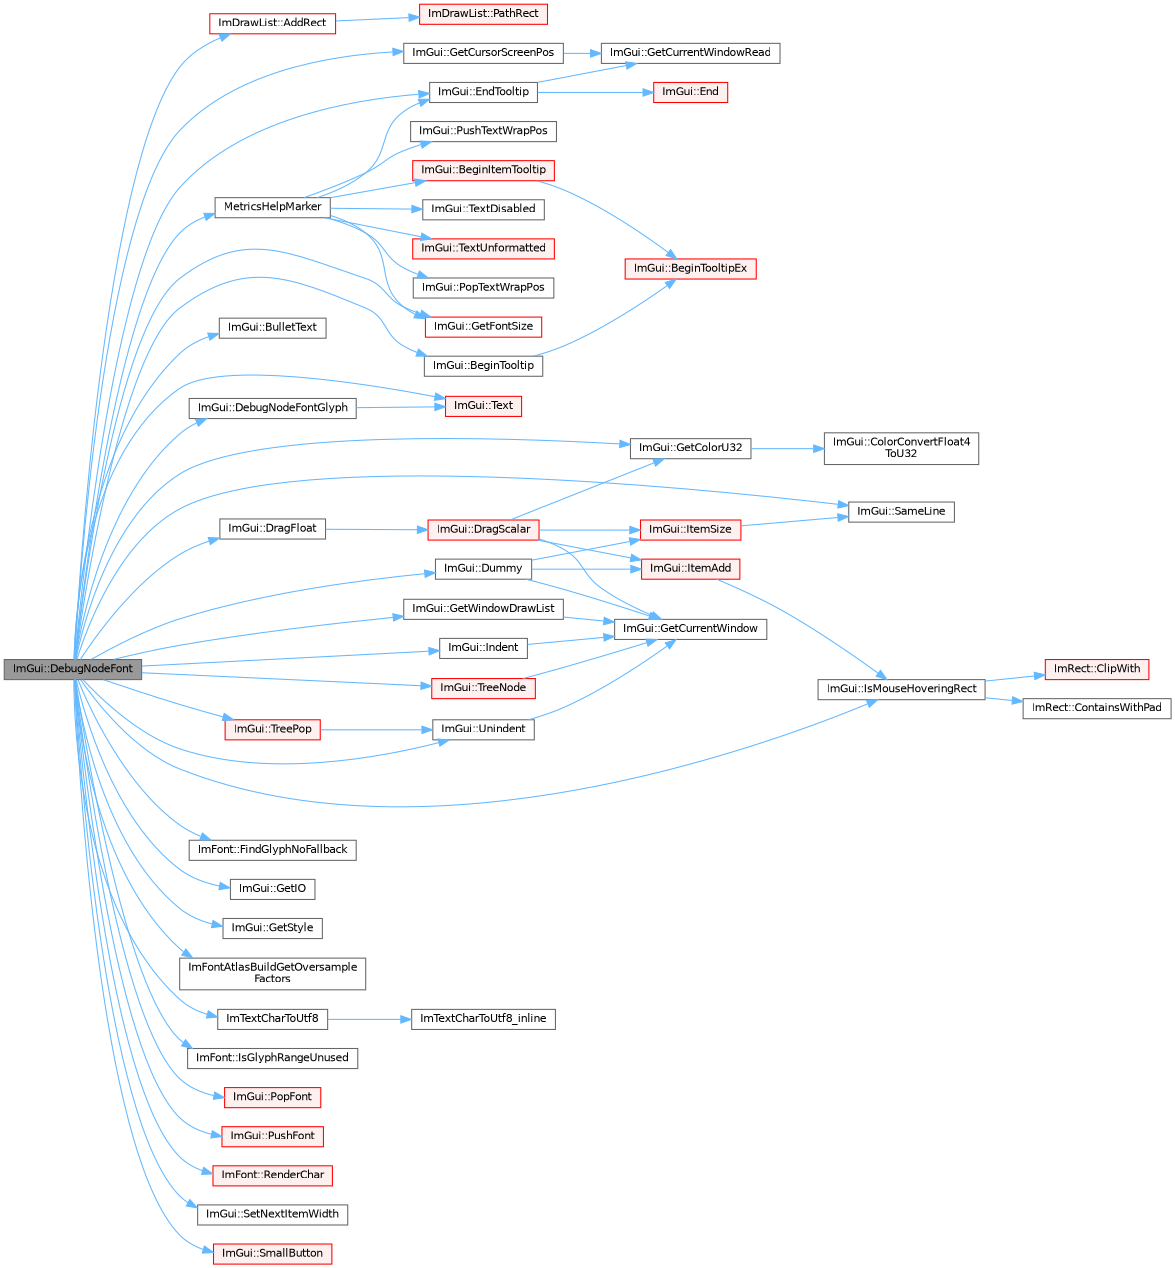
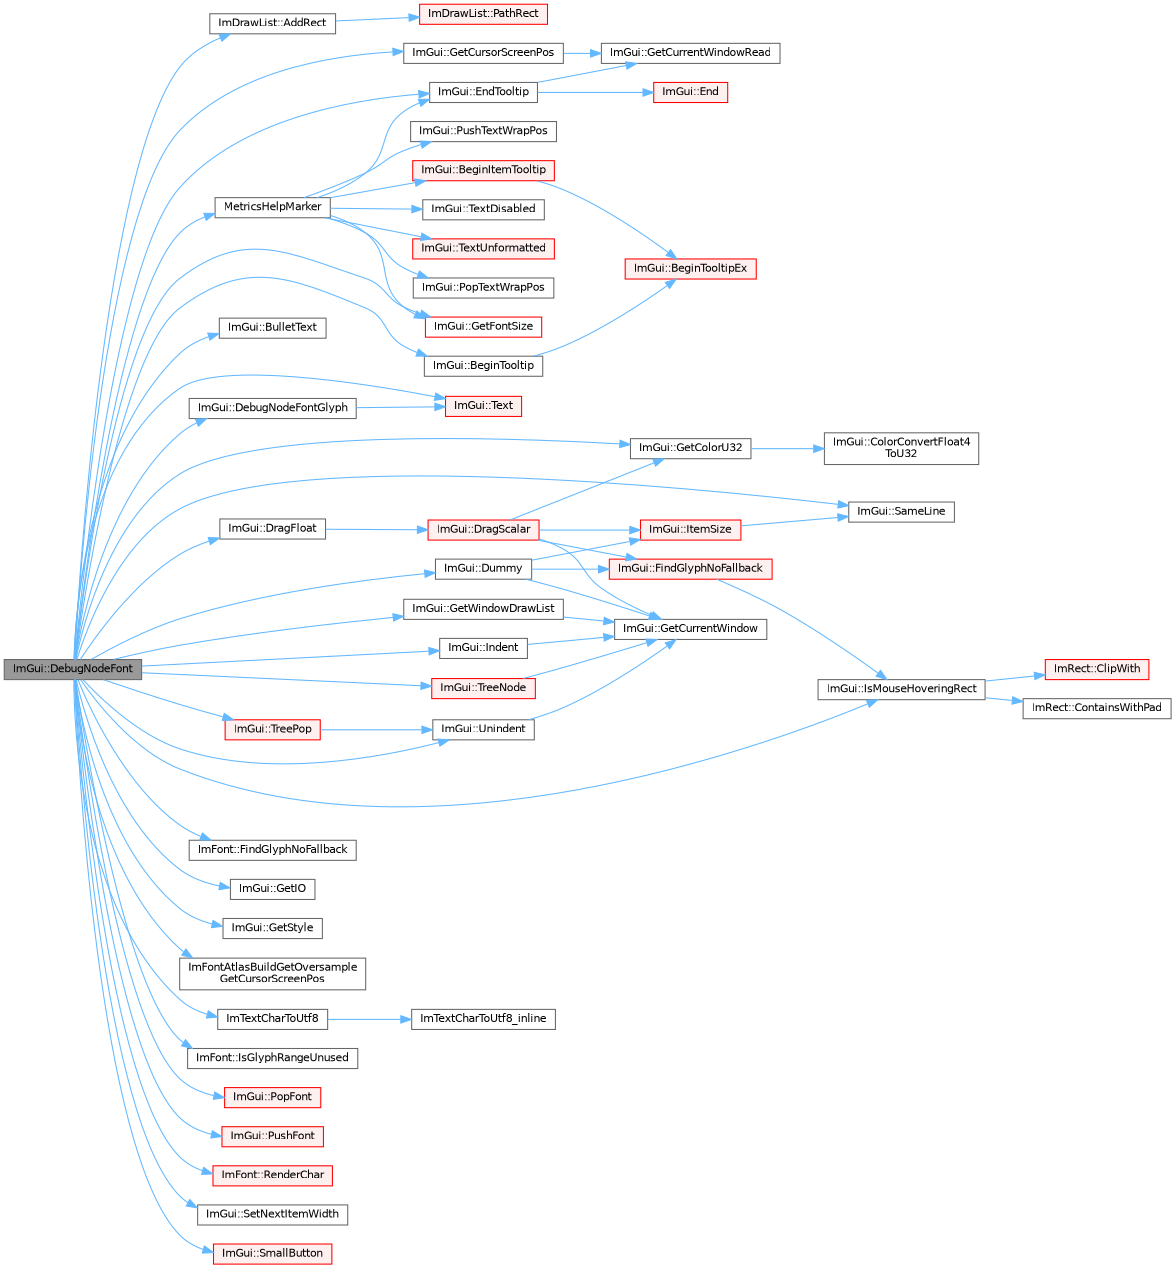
node "ImDrawList::AddRect": color red -> grey40
node "ImGui::ItemAdd": label "ImGui::ItemAdd" -> "ImGui::FindGlyphNoFallback"
node "ImFontAtlasBuildGetOversample Factors": label "ImFontAtlasBuildGetOversample Factors" -> "ImFontAtlasBuildGetOversample GetCursorScreenPos"
